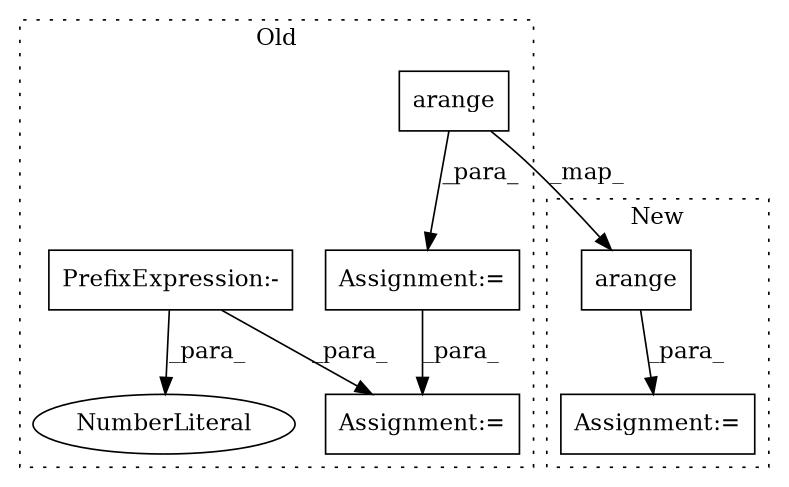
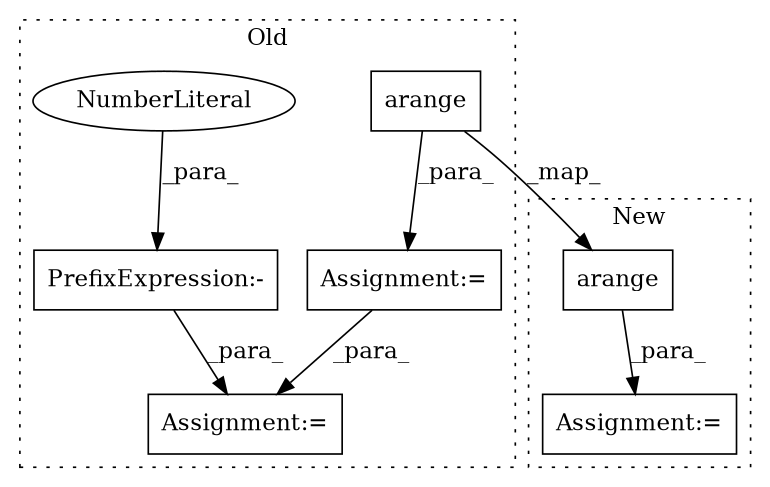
edge "PrefixExpression:-" -> "NumberLiteral": reversed
